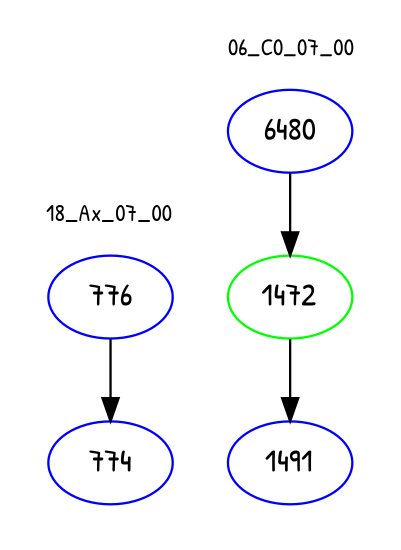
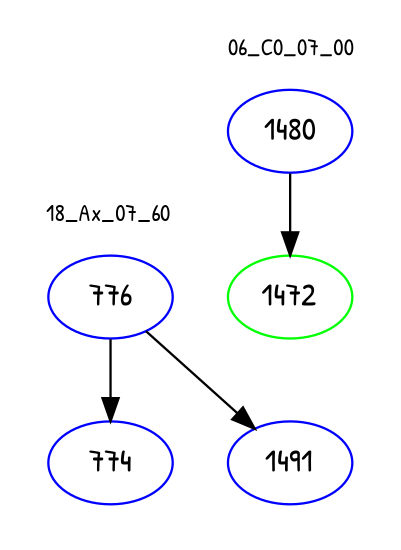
node "6480": label "6480" -> "1480"
cluster "18_Ax_07_00": label "18_Ax_07_00" -> "18_Ax_07_60"
edge "1472" -> "1491": now "776" -> "1491"
